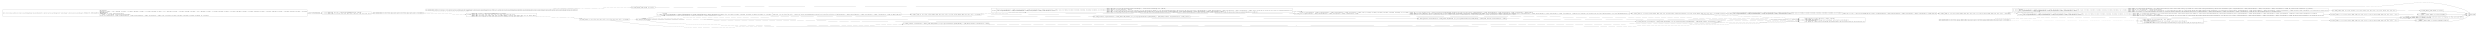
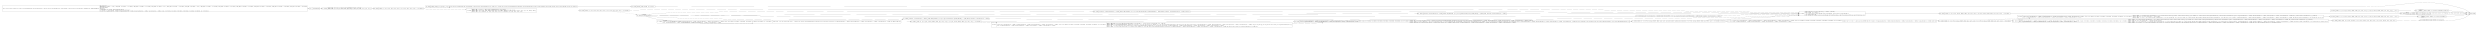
node "71: 0x0061": removed
